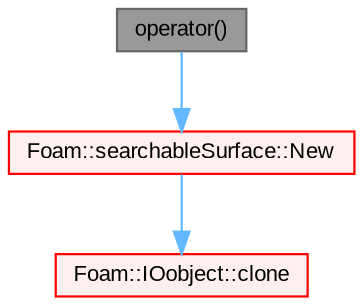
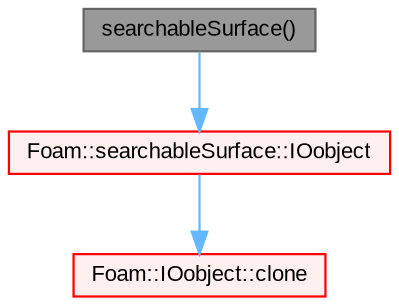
node "operator()": label "operator()" -> "searchableSurface()"
node "Foam::searchableSurface::New": label "Foam::searchableSurface::New" -> "Foam::searchableSurface::IOobject"
